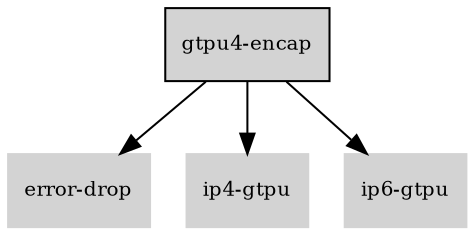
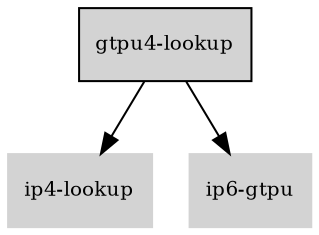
node "gtpu4-encap": label "gtpu4-encap" -> "gtpu4-lookup"
node "error-drop": removed
node "ip4-gtpu": label "ip4-gtpu" -> "ip4-lookup"
